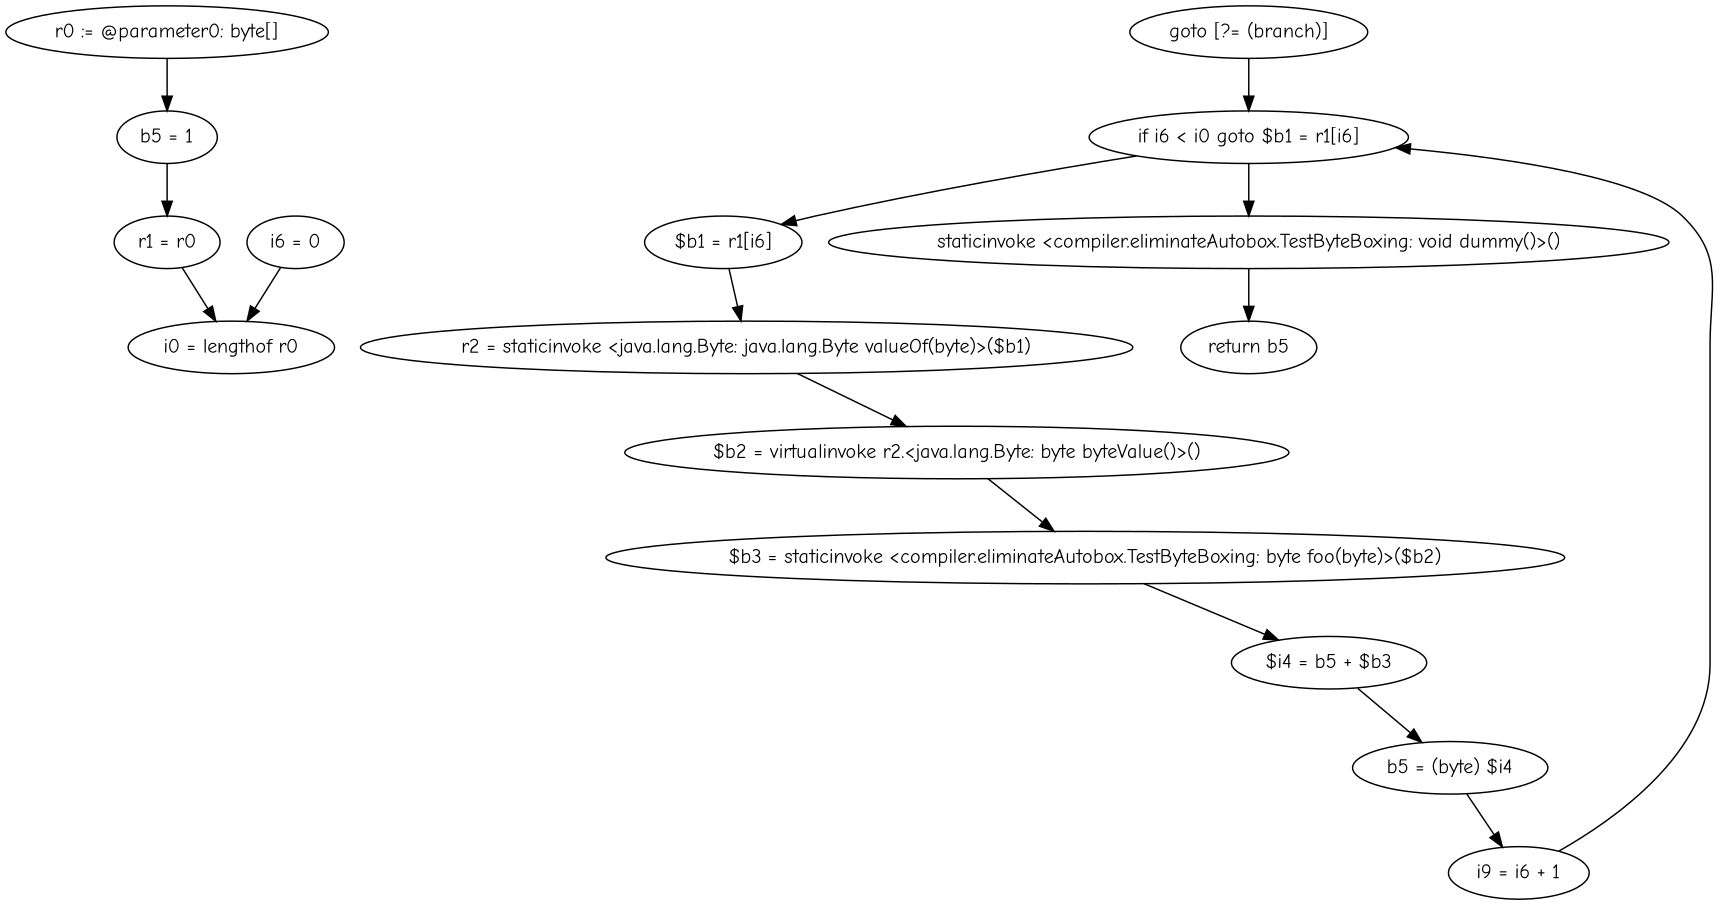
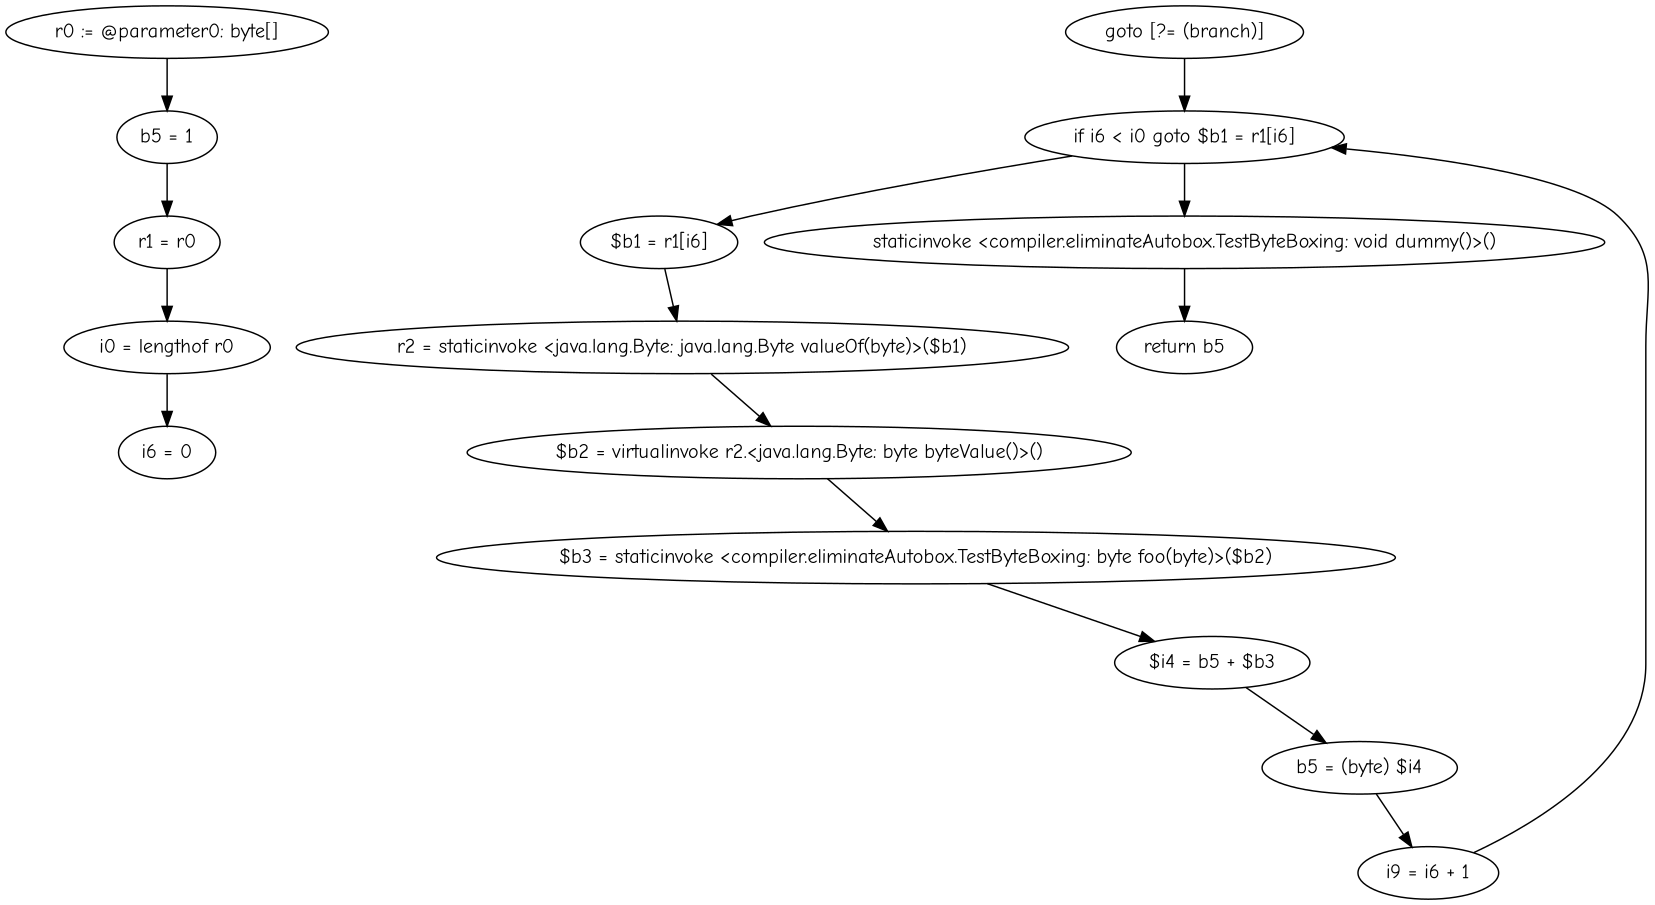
edge "i6 = 0" -> "i0 = lengthof r0": reversed
